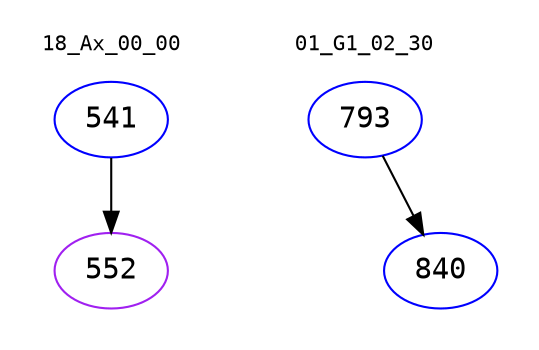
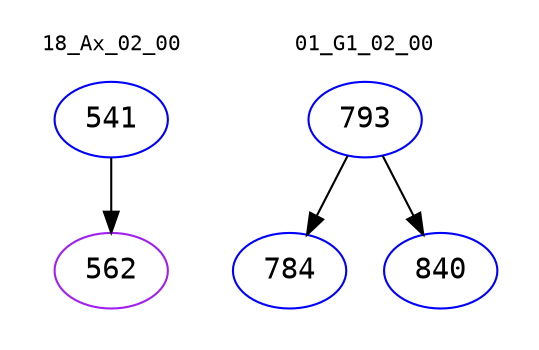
cluster "18_Ax_00_00": label "18_Ax_00_00" -> "18_Ax_02_00"
cluster "01_G1_02_30": label "01_G1_02_30" -> "01_G1_02_00"
node "552": label "552" -> "562"
node "784": added
